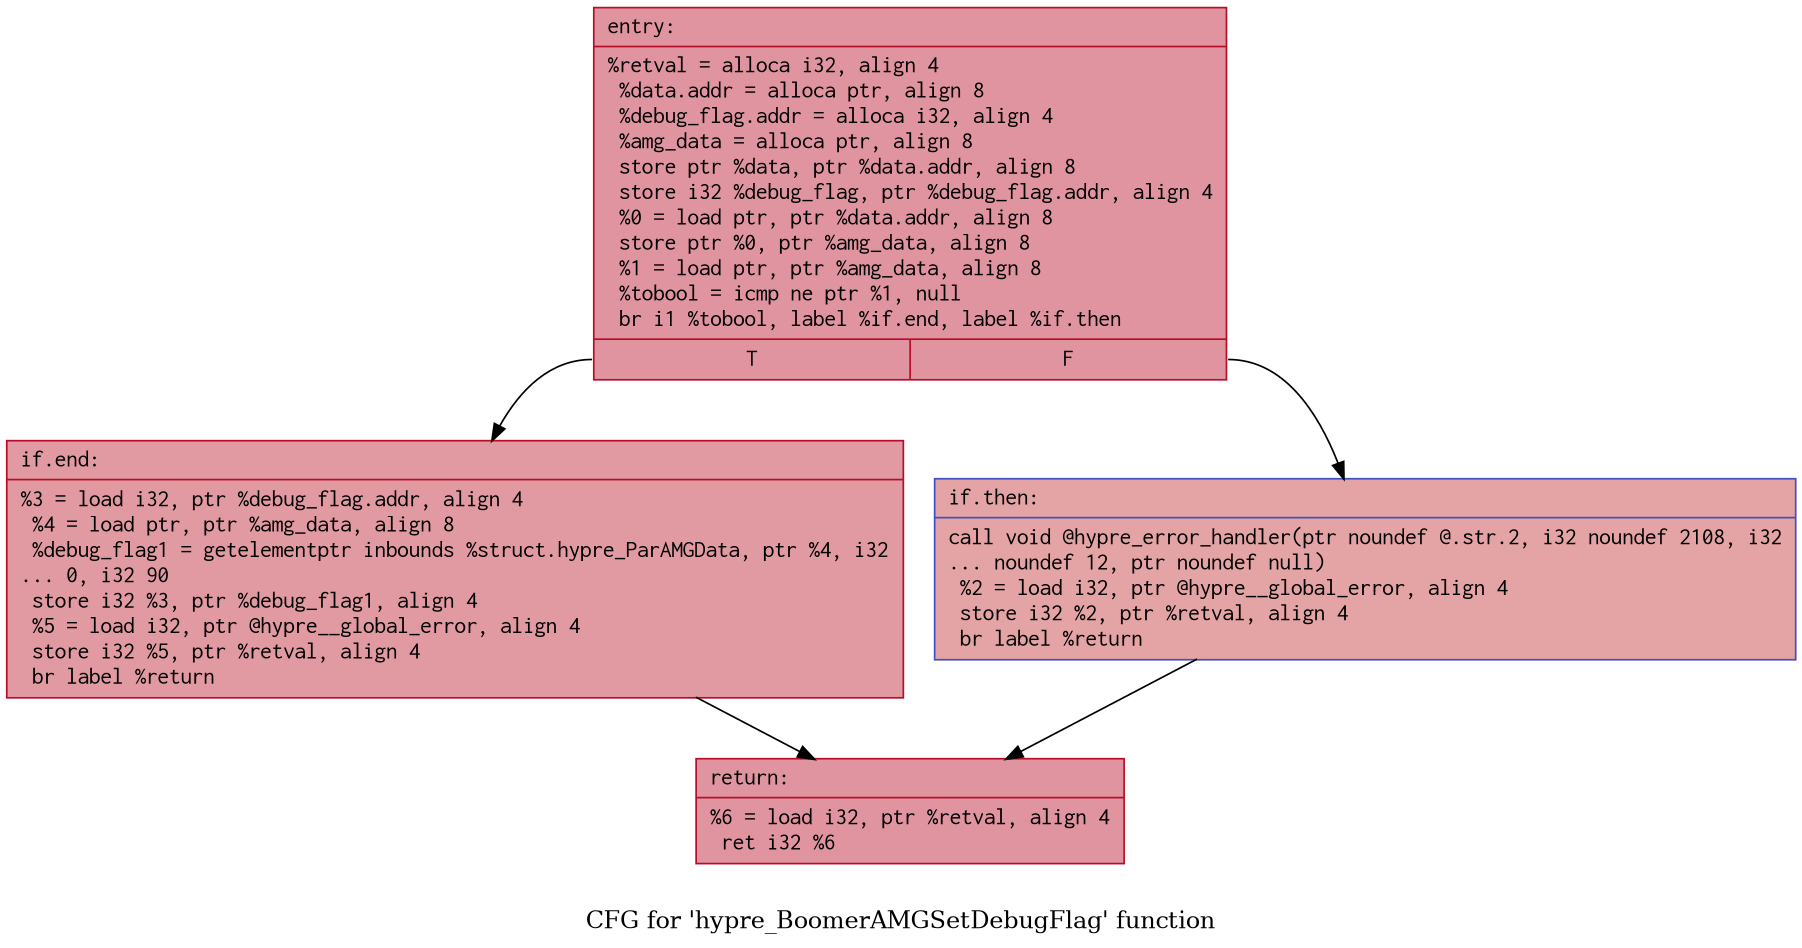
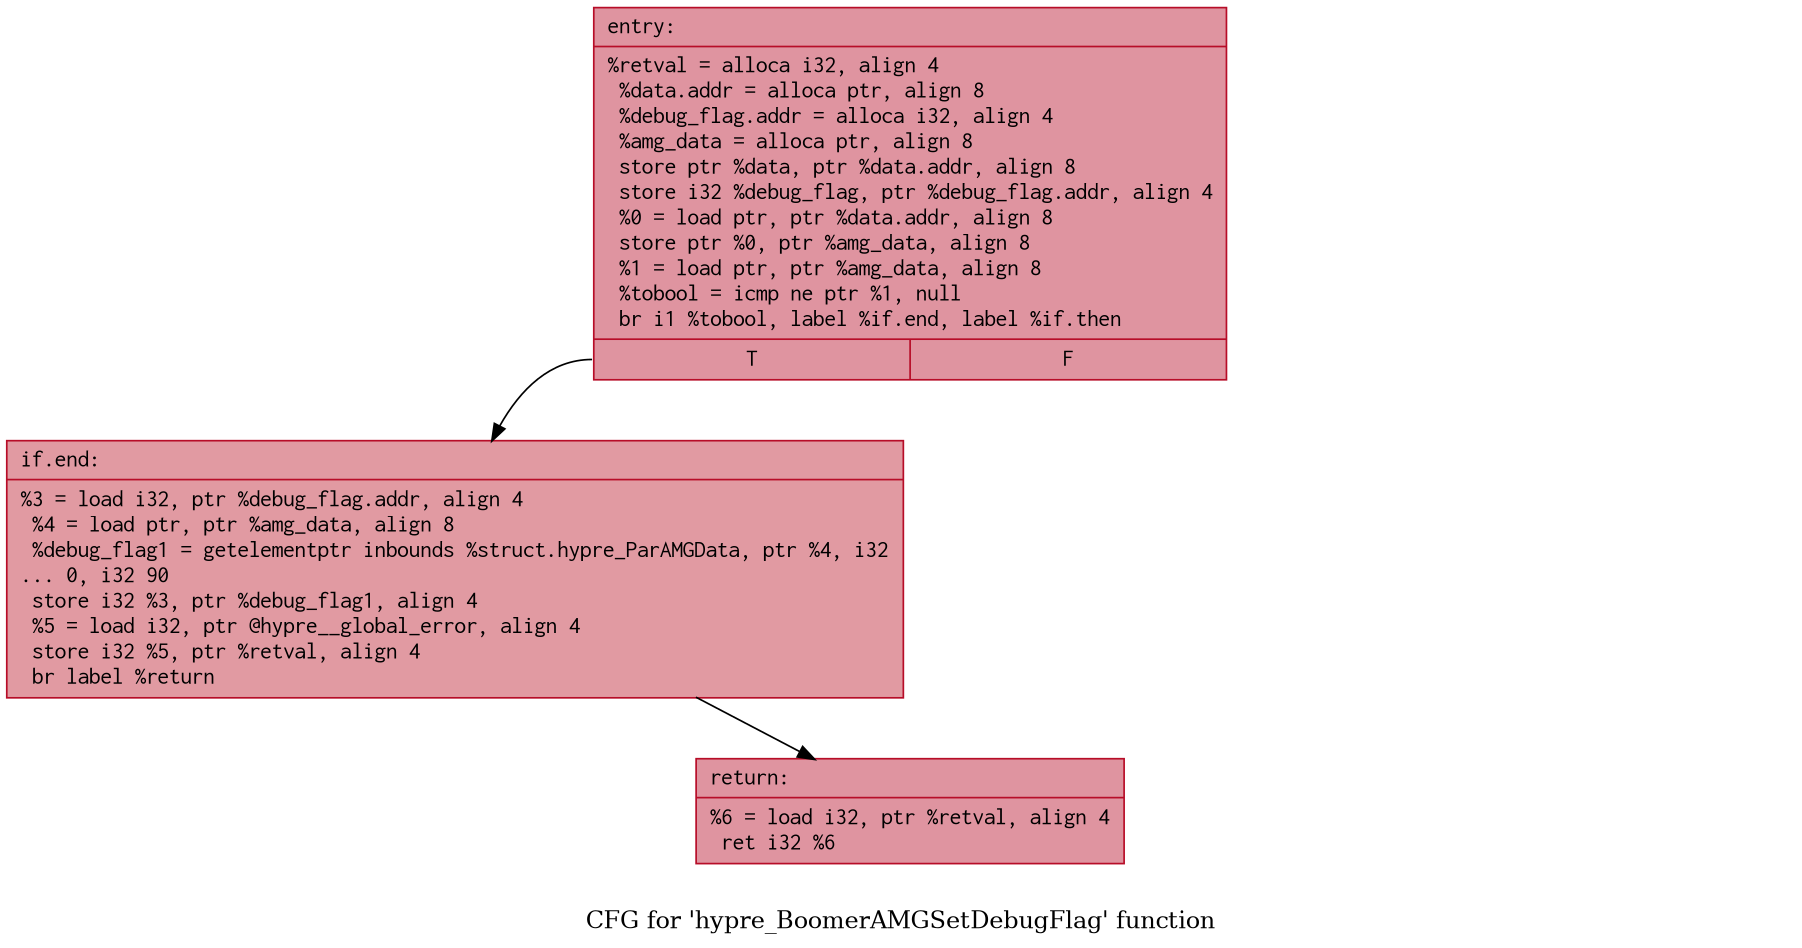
node "if.then:": removed
